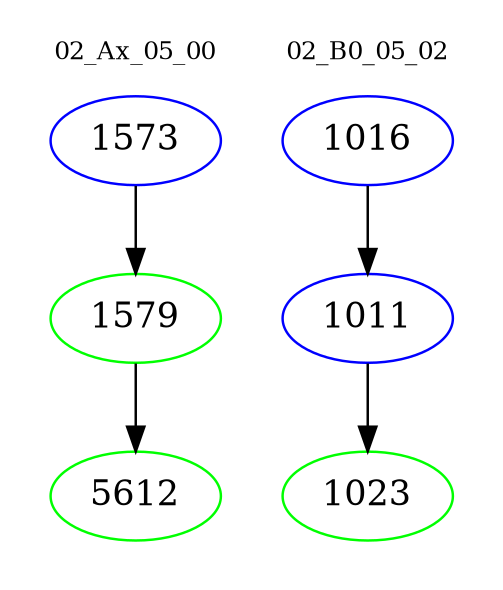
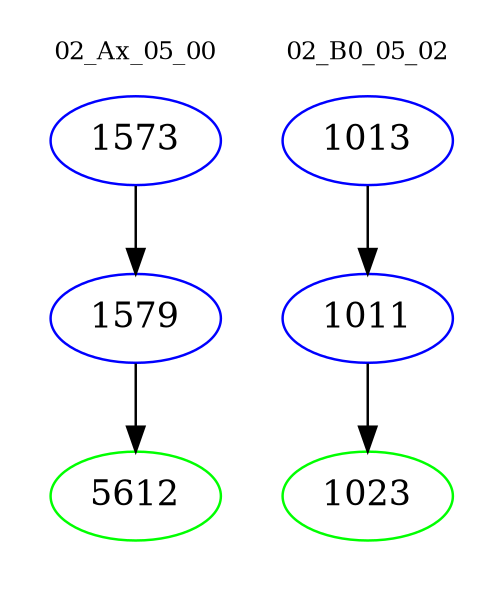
node "1016": label "1016" -> "1013"
node "1579": color green -> blue
